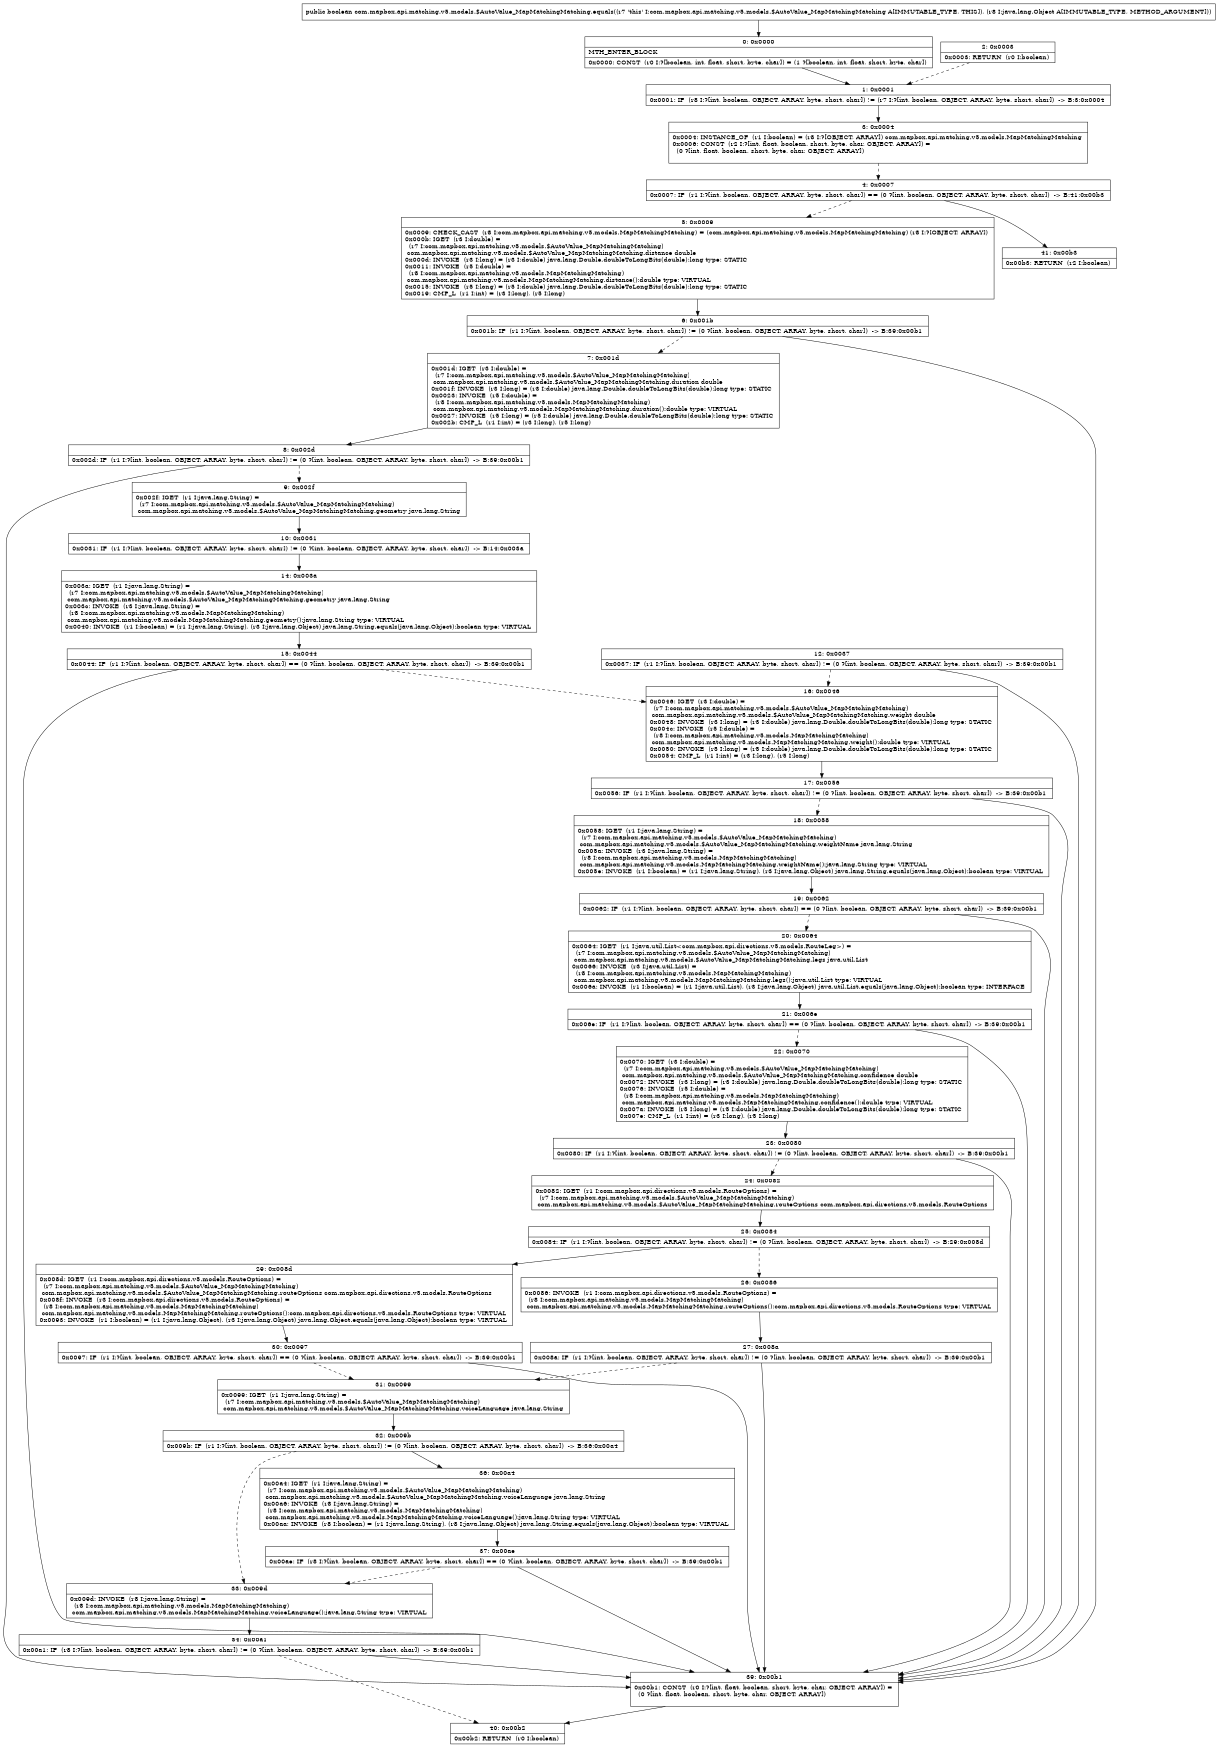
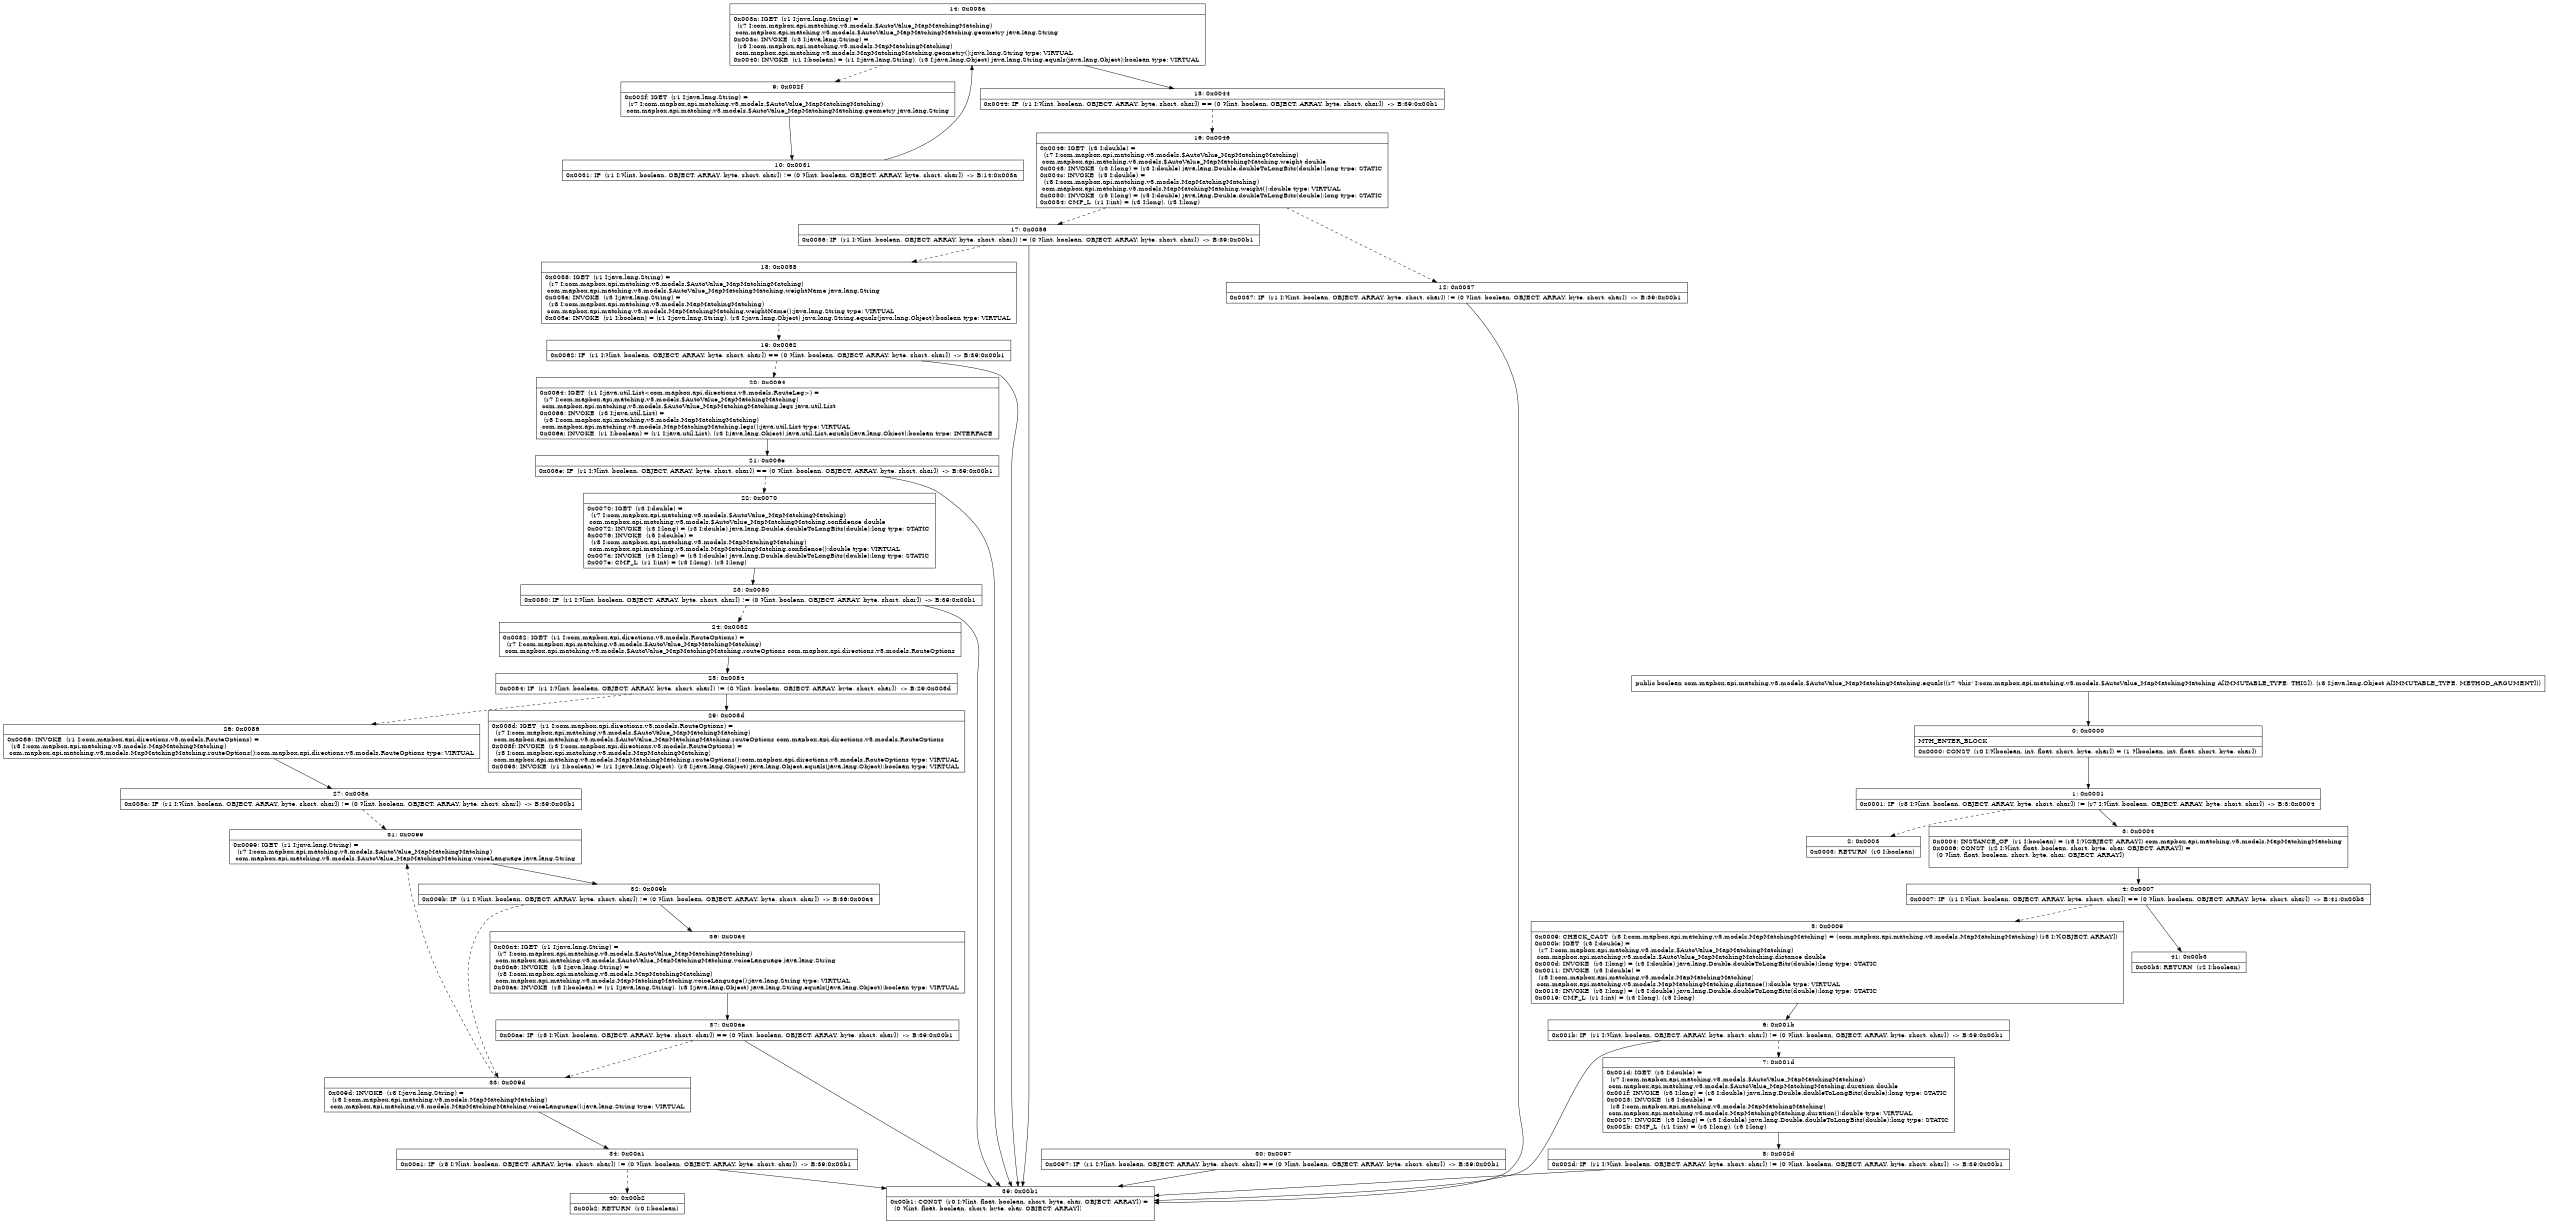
edge "2: 0x0003" -> "1: 0x0001": reversed
edge "3: 0x0004" -> "4: 0x0007": style dashed -> solid
edge "8: 0x002d" -> "9: 0x002f": now "14: 0x003a" -> "9: 0x002f"
edge "12: 0x0037" -> "16: 0x0046": reversed
edge "16: 0x0046" -> "17: 0x0056": style solid -> dashed
edge "18: 0x0058" -> "19: 0x0062": style solid -> dashed
node "22: 0x0070": text "0x0076: INVOKE  (r5 I:double) =" -> "5x0076: INVOKE  (r5 I:double) ="
edge "29: 0x008d" -> "30: 0x0097": removed
edge "30: 0x0097" -> "31: 0x0099": now "33: 0x009d" -> "31: 0x0099"
edge "15: 0x0044" -> "39: 0x00b1": removed
edge "27: 0x008a" -> "39: 0x00b1": removed
edge "39: 0x00b1" -> "40: 0x00b2": removed
